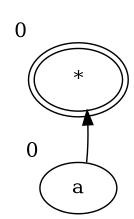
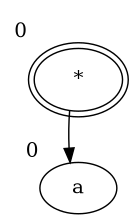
edge "a 0" -> "* 0": reversed
